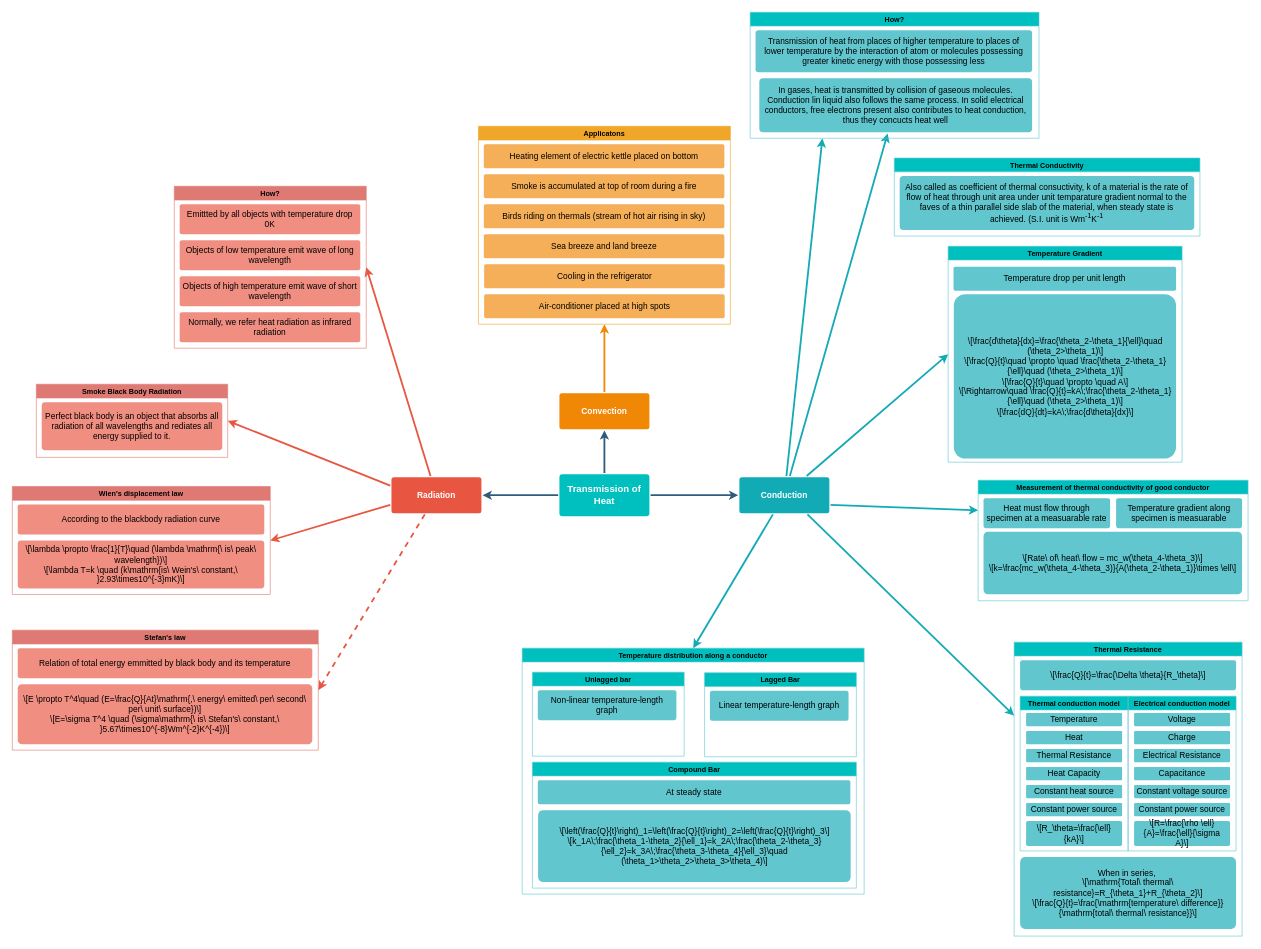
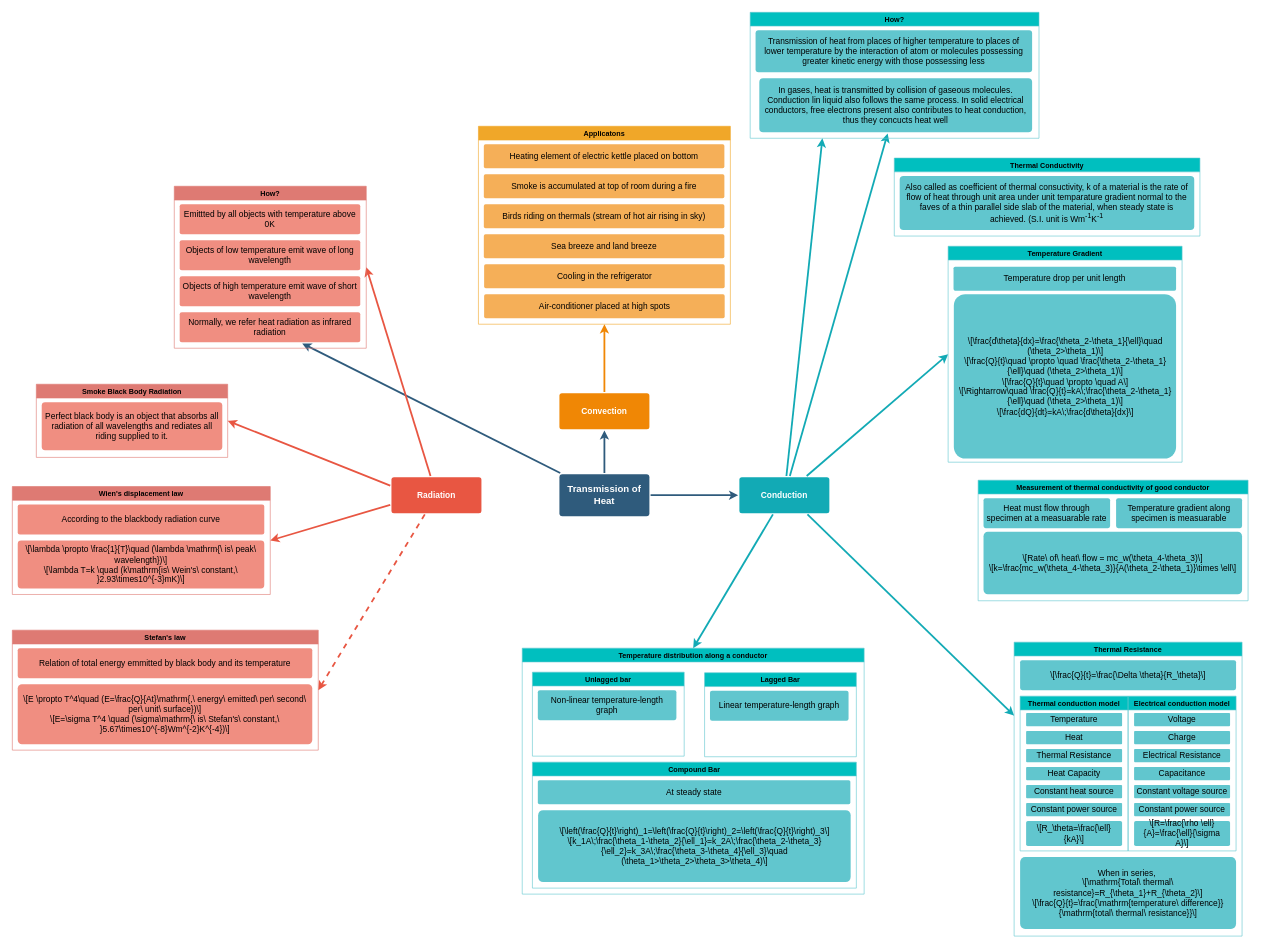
node "Emittted by all objects with temperature drop 0K": label "Emittted by all objects with temperature drop 0K" -> "Emittted by all objects with temperature above 0K"
node "Perfect black body is an object that absorbs all radiation of all wavelengths and rediates all energy supplied to it.": label "Perfect black body is an object that absorbs all radiation of all wavelengths and rediates all energy supplied to it." -> "Perfect black body is an object that absorbs all radiation of all wavelengths and rediates all riding supplied to it."
edge "Transmission of Heat" -> "Radiation": now "Transmission of Heat" -> "Normally, we refer heat radiation as infrared radiation"
node "Transmission of Heat": fillcolor #00bfbf -> #2f5b7c
edge "Conduction" -> "Measurement of thermal conductivity of good conductor": removed
